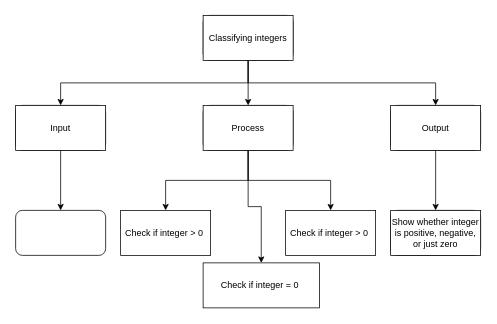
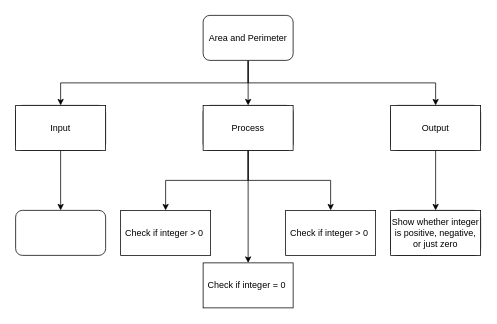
node "Classifying integers": removed
node "Check if integer = 0": size 116x45 -> 90x45
